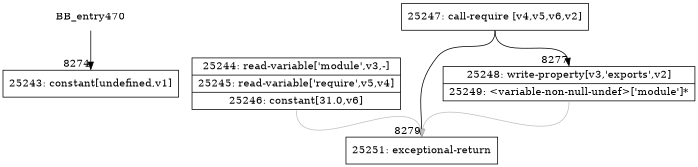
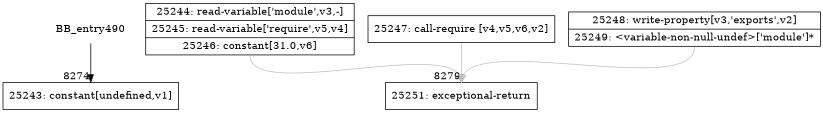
node "BB_entry470": label "BB_entry470" -> "BB_entry490"
edge "25247: call-require [v4,v5,v6,v2]" -> "25248: write-property[v3,'exports',v2]": removed
edge "25247: call-require [v4,v5,v6,v2]" -> "25251: exceptional-return": color black -> gray
